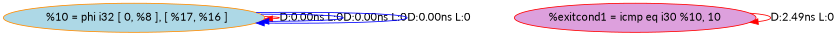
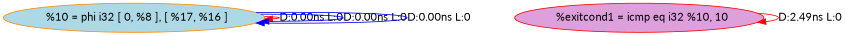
node "%exitcond1 = icmp eq i30 %10, 10": label "%exitcond1 = icmp eq i30 %10, 10" -> "%exitcond1 = icmp eq i32 %10, 10"
